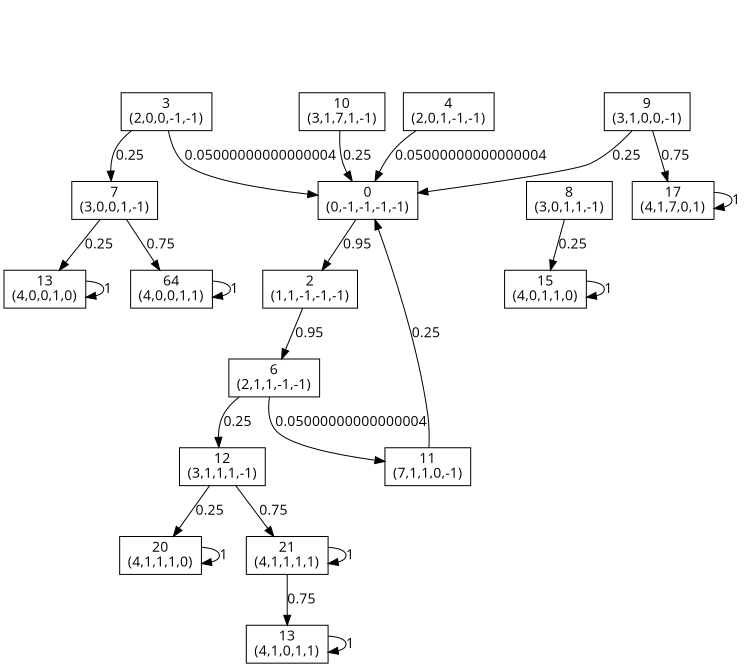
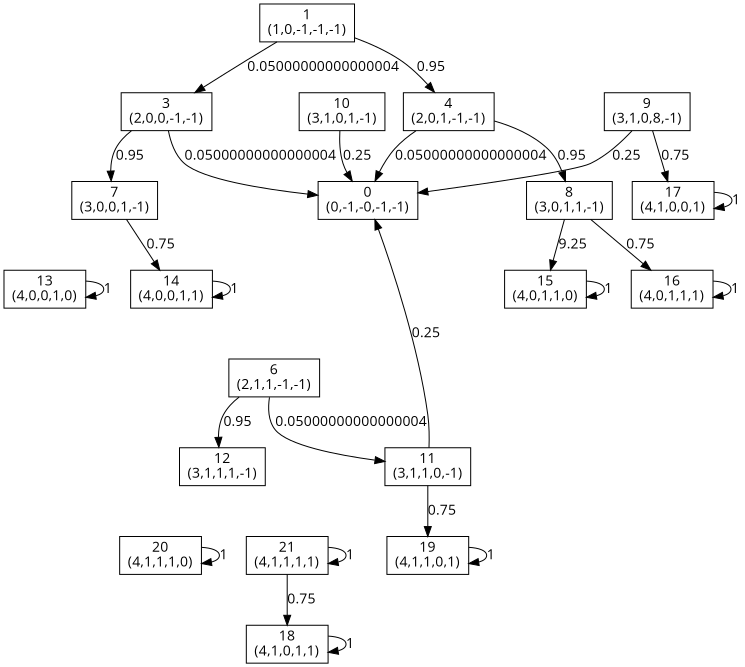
node "1 (1,0,-1,-1,-1)": added
node "10 (3,1,7,1,-1)": label "10 (3,1,7,1,-1)" -> "10 (3,1,0,1,-1)"
node "9 (3,1,0,0,-1)": label "9 (3,1,0,0,-1)" -> "9 (3,1,0,8,-1)"
edge "4 (2,0,1,-1,-1)" -> "8 (3,0,1,1,-1)": added, label "0.95"
edge "3 (2,0,0,-1,-1)" -> "7 (3,0,0,1,-1)": label "0.25" -> "0.95"
node "0 (0,-1,-1,-1,-1)": label "0 (0,-1,-1,-1,-1)" -> "0 (0,-1,-0,-1,-1)"
node "17 (4,1,7,0,1)": label "17 (4,1,7,0,1)" -> "17 (4,1,0,0,1)"
edge "7 (3,0,0,1,-1)" -> "13 (4,0,0,1,0)": removed, label "0.25"
edge "8 (3,0,1,1,-1)" -> "15 (4,0,1,1,0)": label "0.25" -> "9.25"
node "64 (4,0,0,1,1)": label "64 (4,0,0,1,1)" -> "14 (4,0,0,1,1)"
node "2 (1,1,-1,-1,-1)": removed
node "16 (4,0,1,1,1)": added
edge "6 (2,1,1,-1,-1)" -> "12 (3,1,1,1,-1)": label "0.25" -> "0.95"
node "11 (7,1,1,0,-1)": label "11 (7,1,1,0,-1)" -> "11 (3,1,1,0,-1)"
edge "12 (3,1,1,1,-1)" -> "20 (4,1,1,1,0)": removed, label "0.25"
edge "12 (3,1,1,1,-1)" -> "21 (4,1,1,1,1)": removed, label "0.75"
node "19 (4,1,1,0,1)": added
node "13 (4,1,0,1,1)": label "13 (4,1,0,1,1)" -> "18 (4,1,0,1,1)"
